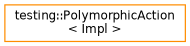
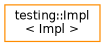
node "testing::PolymorphicAction < Impl >": label "testing::PolymorphicAction < Impl >" -> "testing::Impl < Impl >"
